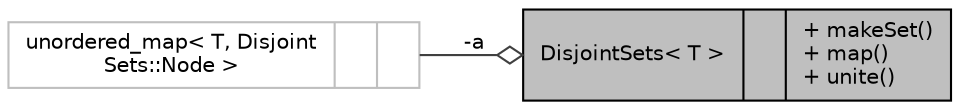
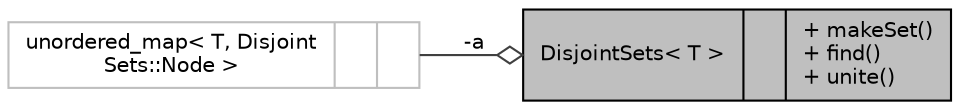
node "DisjointSets< T >": text "+ map()" -> "+ find()"
